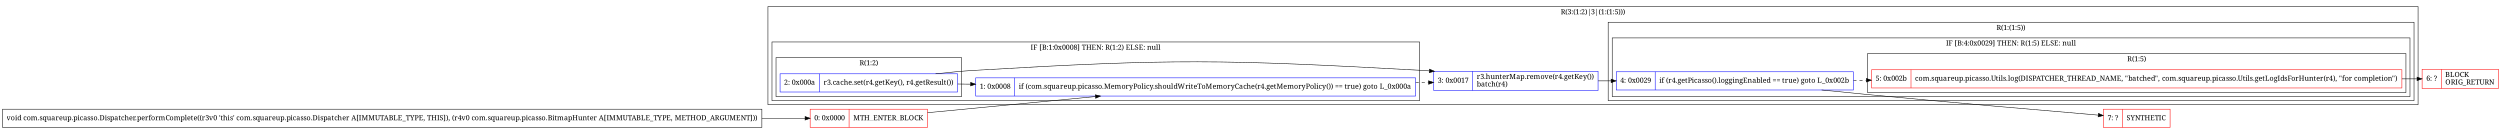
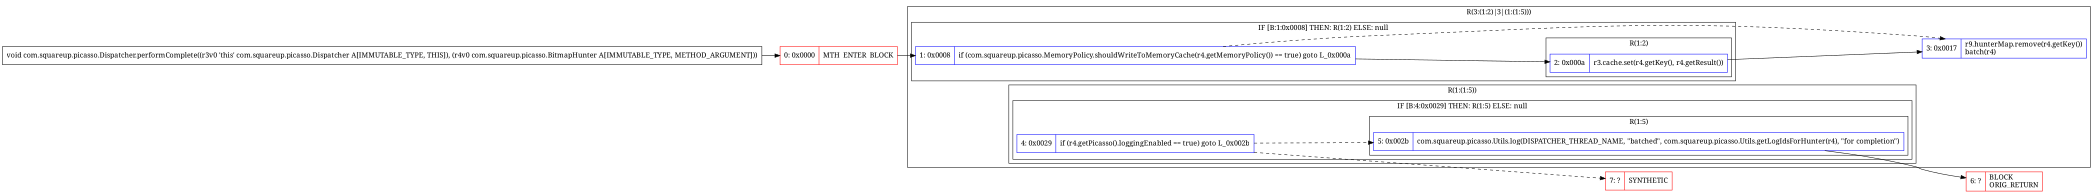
node "3: 0x0017": text "r3.hunterMap.remove(r4.getKey())" -> "r9.hunterMap.remove(r4.getKey())"
node "5: 0x002b": color red -> blue
edge "3: 0x0017" -> "4: 0x0029": removed
edge "2: 0x000a" -> "1: 0x0008": reversed
edge "4: 0x0029" -> "7: ?": style solid -> dashed
